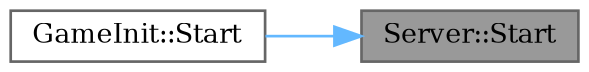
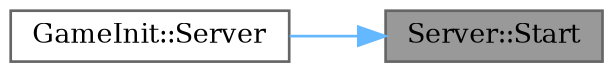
node "GameInit::Start": label "GameInit::Start" -> "GameInit::Server"
